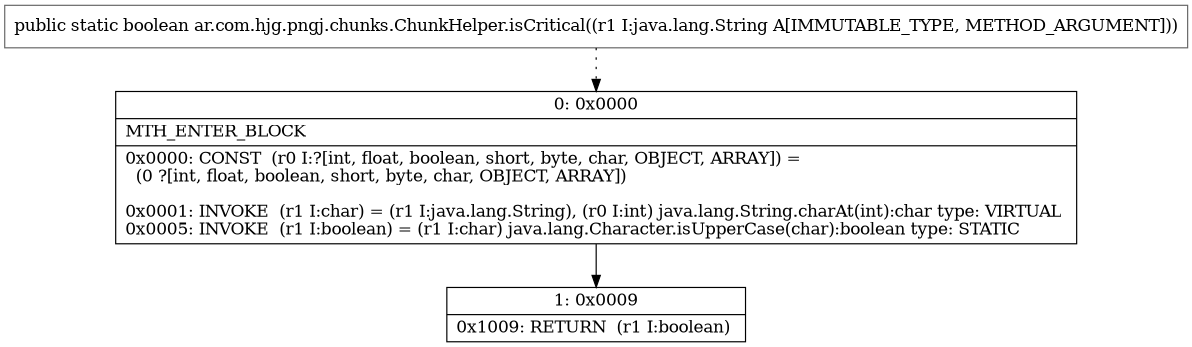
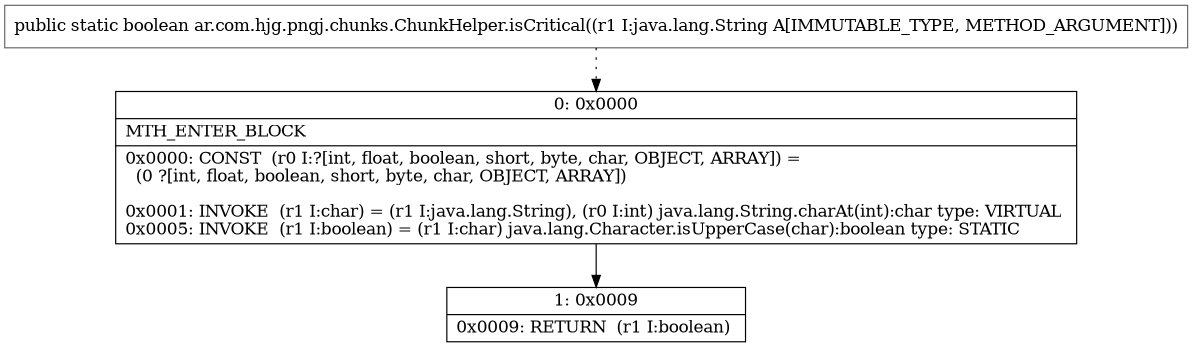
node "1: 0x0009": text "0x1009: RETURN  (r1 I:boolean)" -> "0x0009: RETURN  (r1 I:boolean)"
